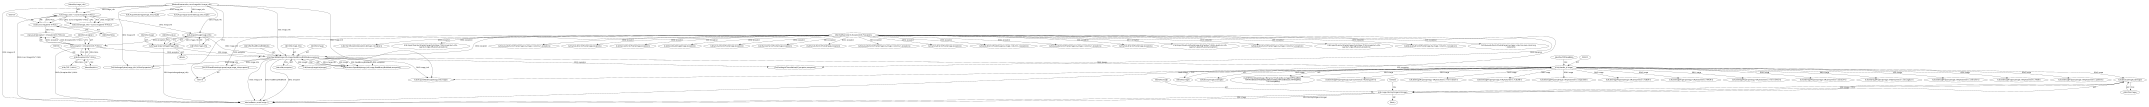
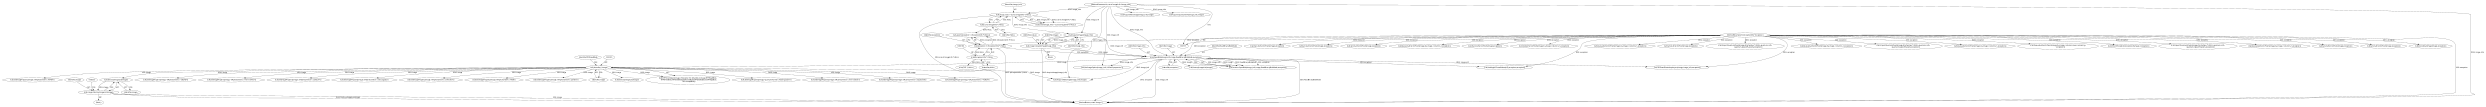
node "1000159": removed
edge "(Call,TIFFReadPhotoshopLayers(image,image_info,exception))" -> "1000115": now "(MethodParameterIn,ExceptionInfo *exception)" -> "1000115"
